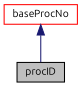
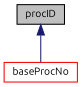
edge "procID" -> "baseProcNo": reversed
